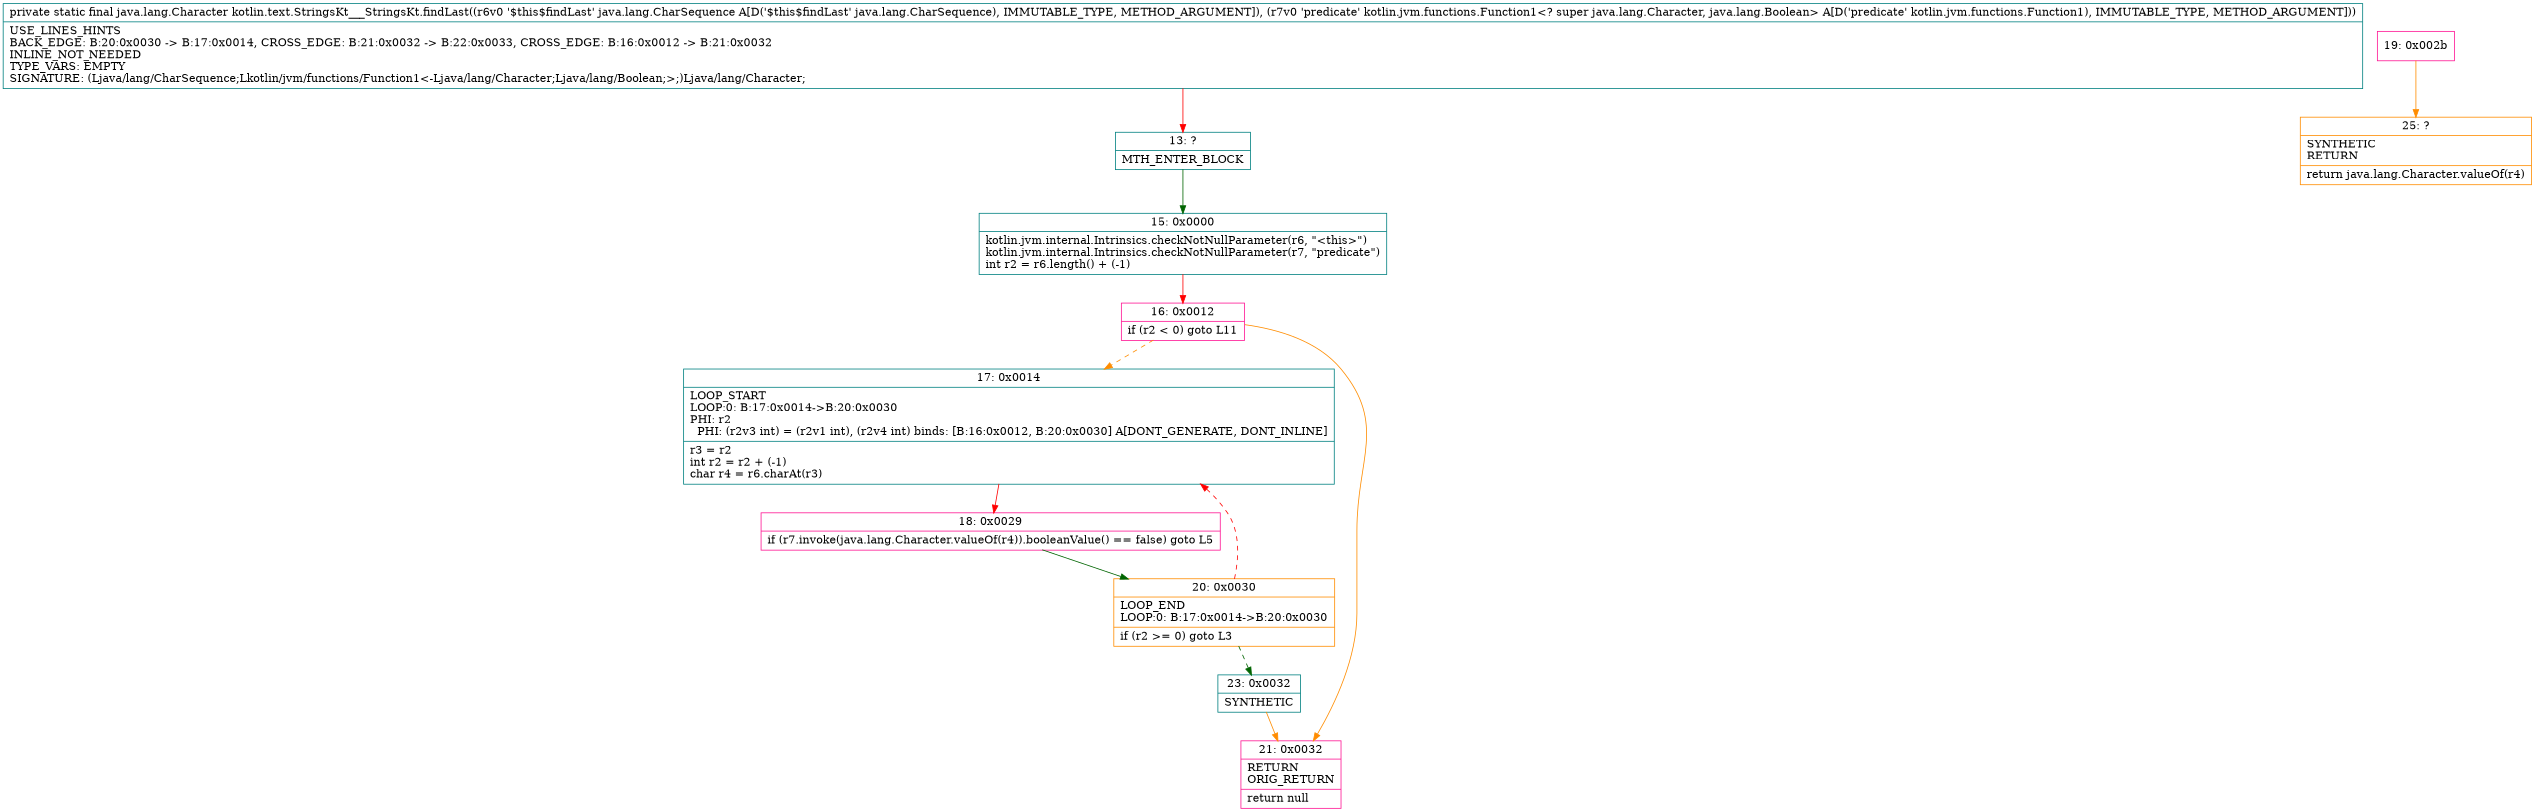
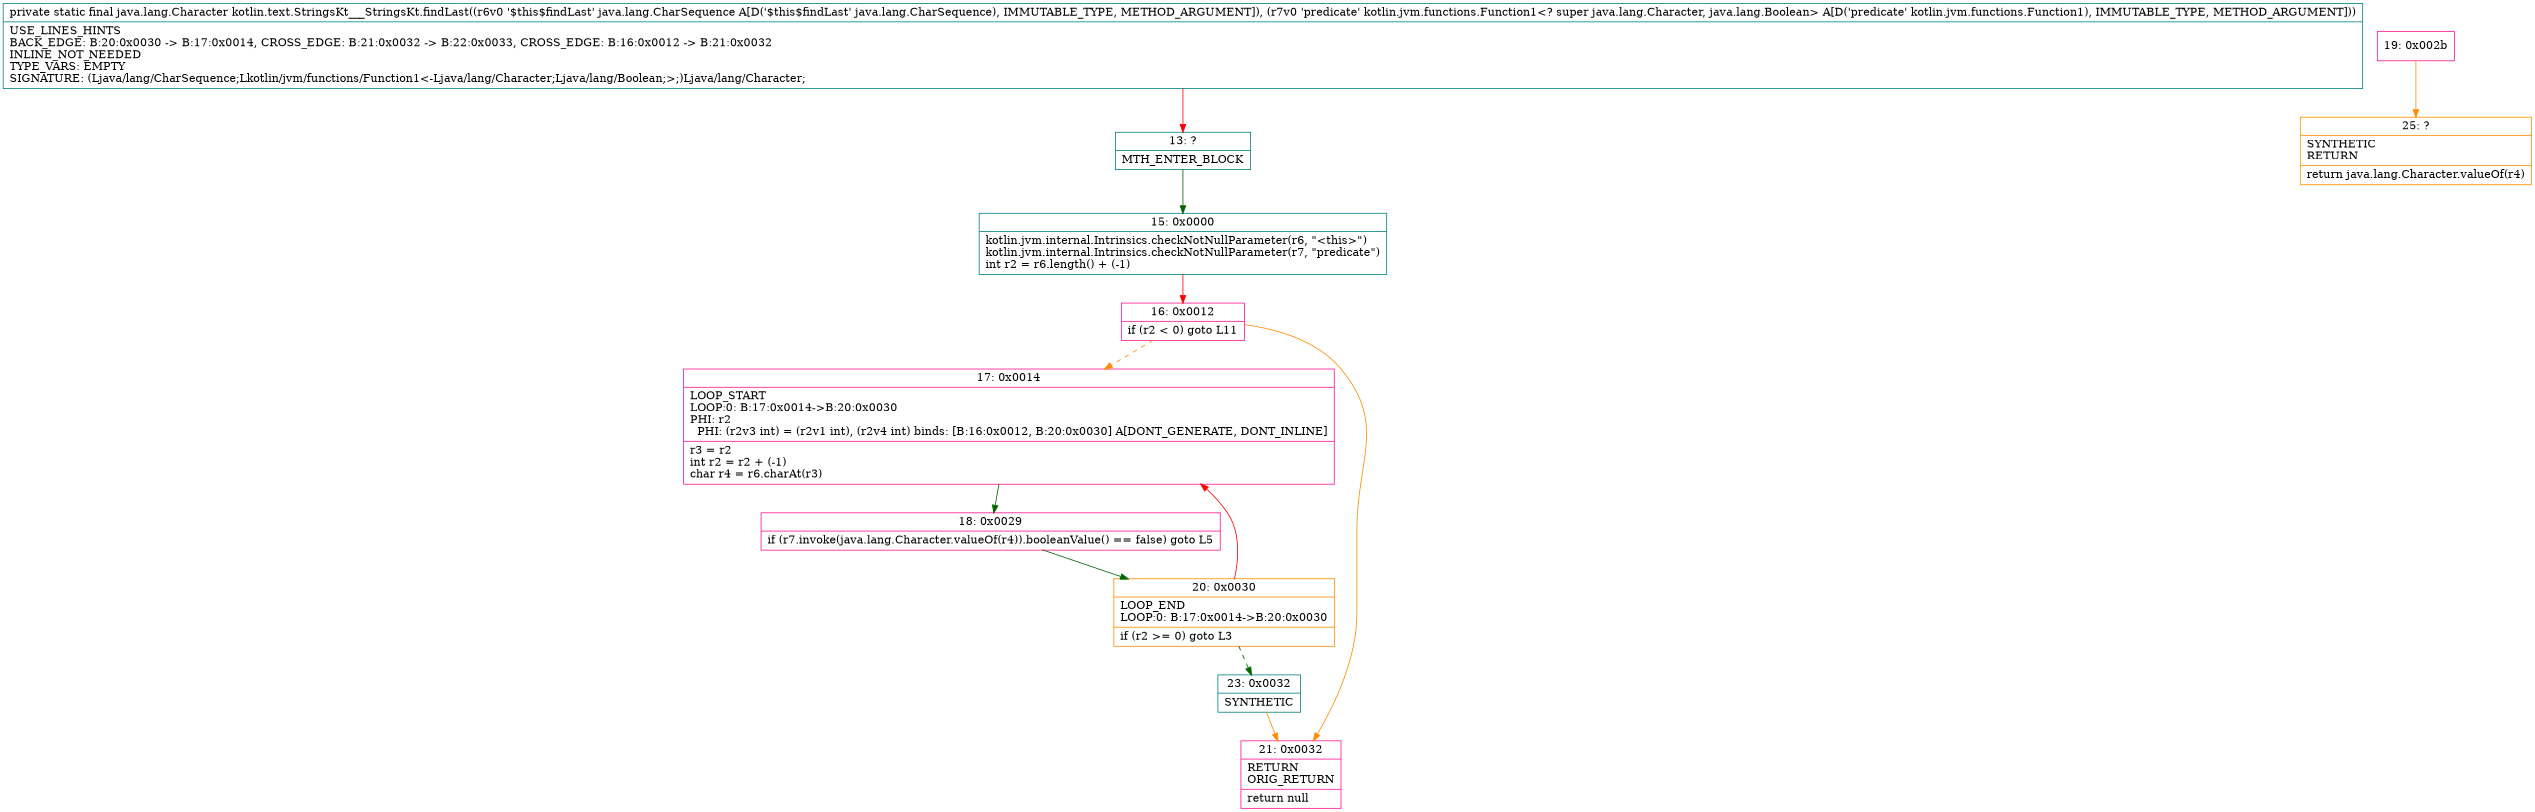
node "17: 0x0014": color teal -> deeppink
edge "17: 0x0014" -> "18: 0x0029": color red -> darkgreen
edge "20: 0x0030" -> "17: 0x0014": style dashed -> solid
